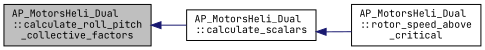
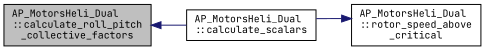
edge "AP_MotorsHeli_Dual ::rotor_speed_above _critical" -> "AP_MotorsHeli_Dual ::calculate_scalars": reversed
